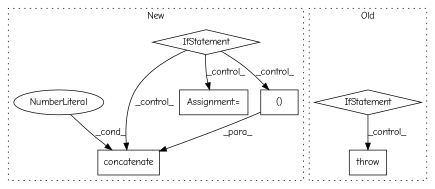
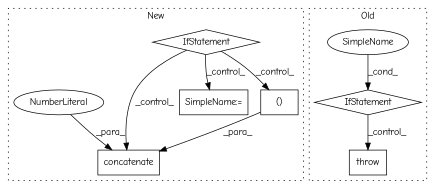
node "SimpleName": added
node "Assignment:=": label "Assignment:=" -> "SimpleName:="
edge "NumberLiteral" -> "concatenate": label "_cond_" -> "_para_"
